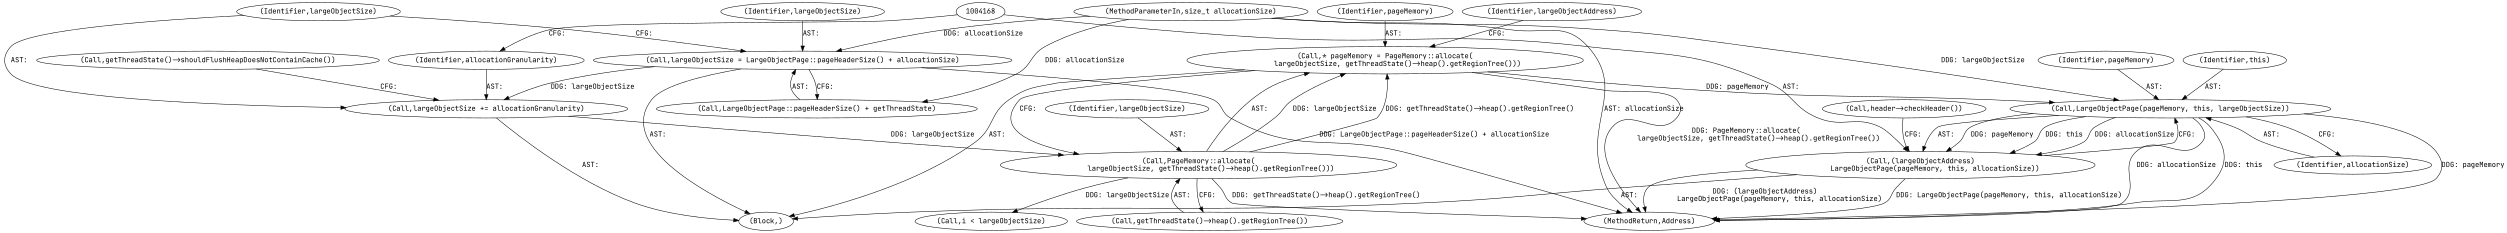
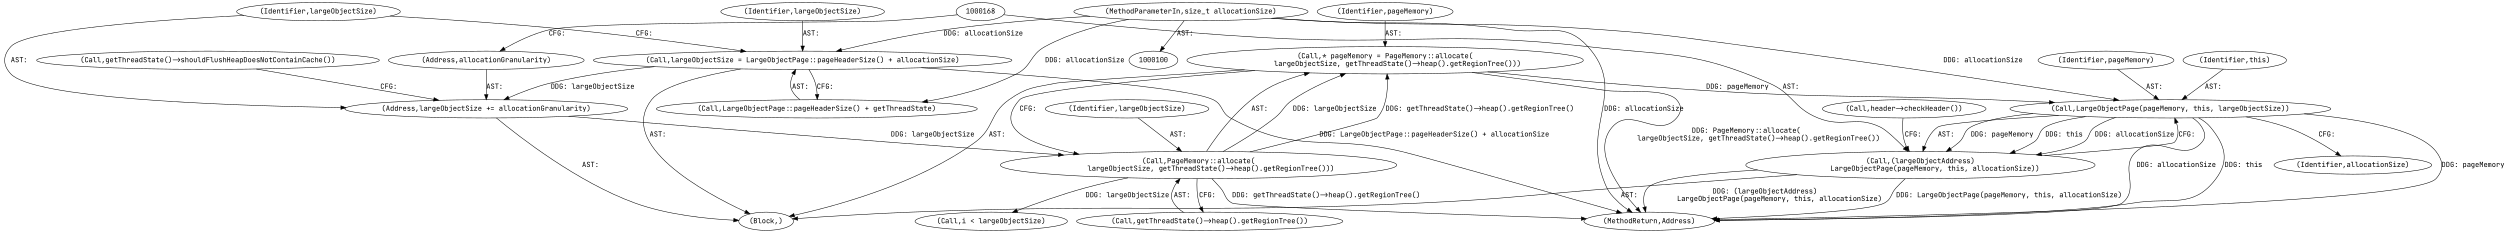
node "1004168": label "1004168" -> "1000168"
node "(Identifier,largeObjectAddress)": removed
node "(Identifier,allocationGranularity)": label "(Identifier,allocationGranularity)" -> "(Address,allocationGranularity)"
node "1000100": added
edge "(MethodParameterIn,size_t allocationSize)" -> "(Call,LargeObjectPage(pageMemory, this, largeObjectSize))": label "DDG: largeObjectSize" -> "DDG: allocationSize"
node "(Call,largeObjectSize += allocationGranularity)": label "(Call,largeObjectSize += allocationGranularity)" -> "(Address,largeObjectSize += allocationGranularity)"
edge "(MethodParameterIn,size_t allocationSize)" -> "(MethodReturn,Address)": label "AST: allocationSize" -> "DDG: allocationSize"
edge "(Identifier,allocationSize)" -> "(Call,LargeObjectPage(pageMemory, this, largeObjectSize))": removed, label "AST:"
